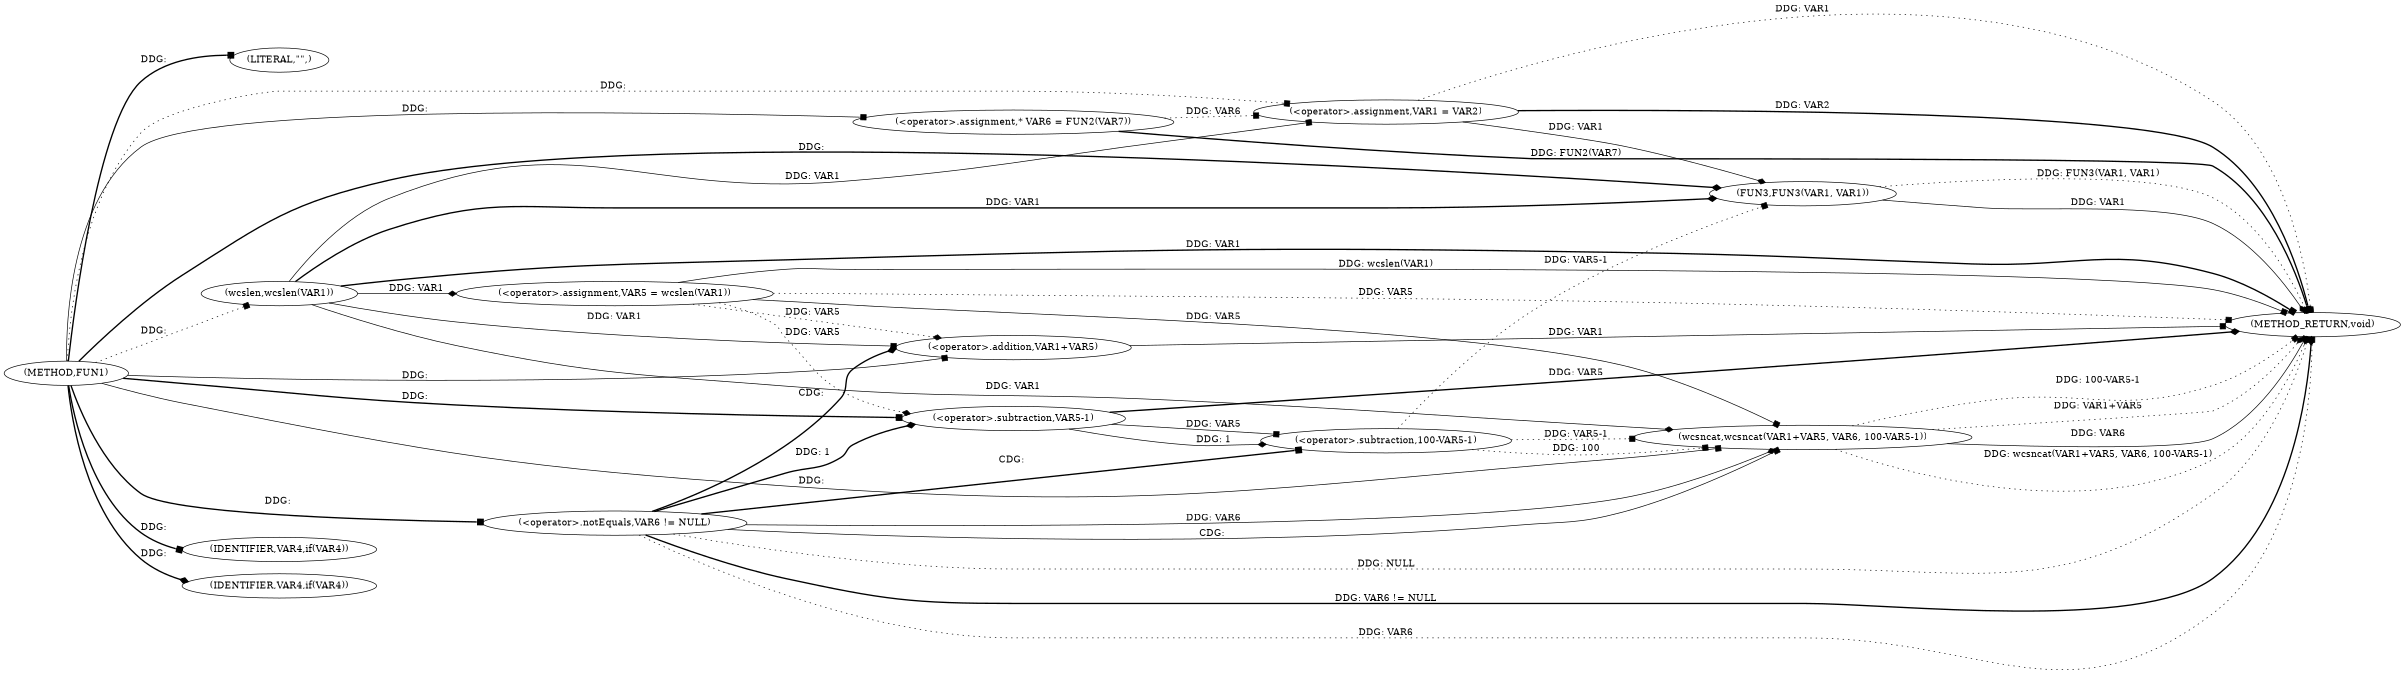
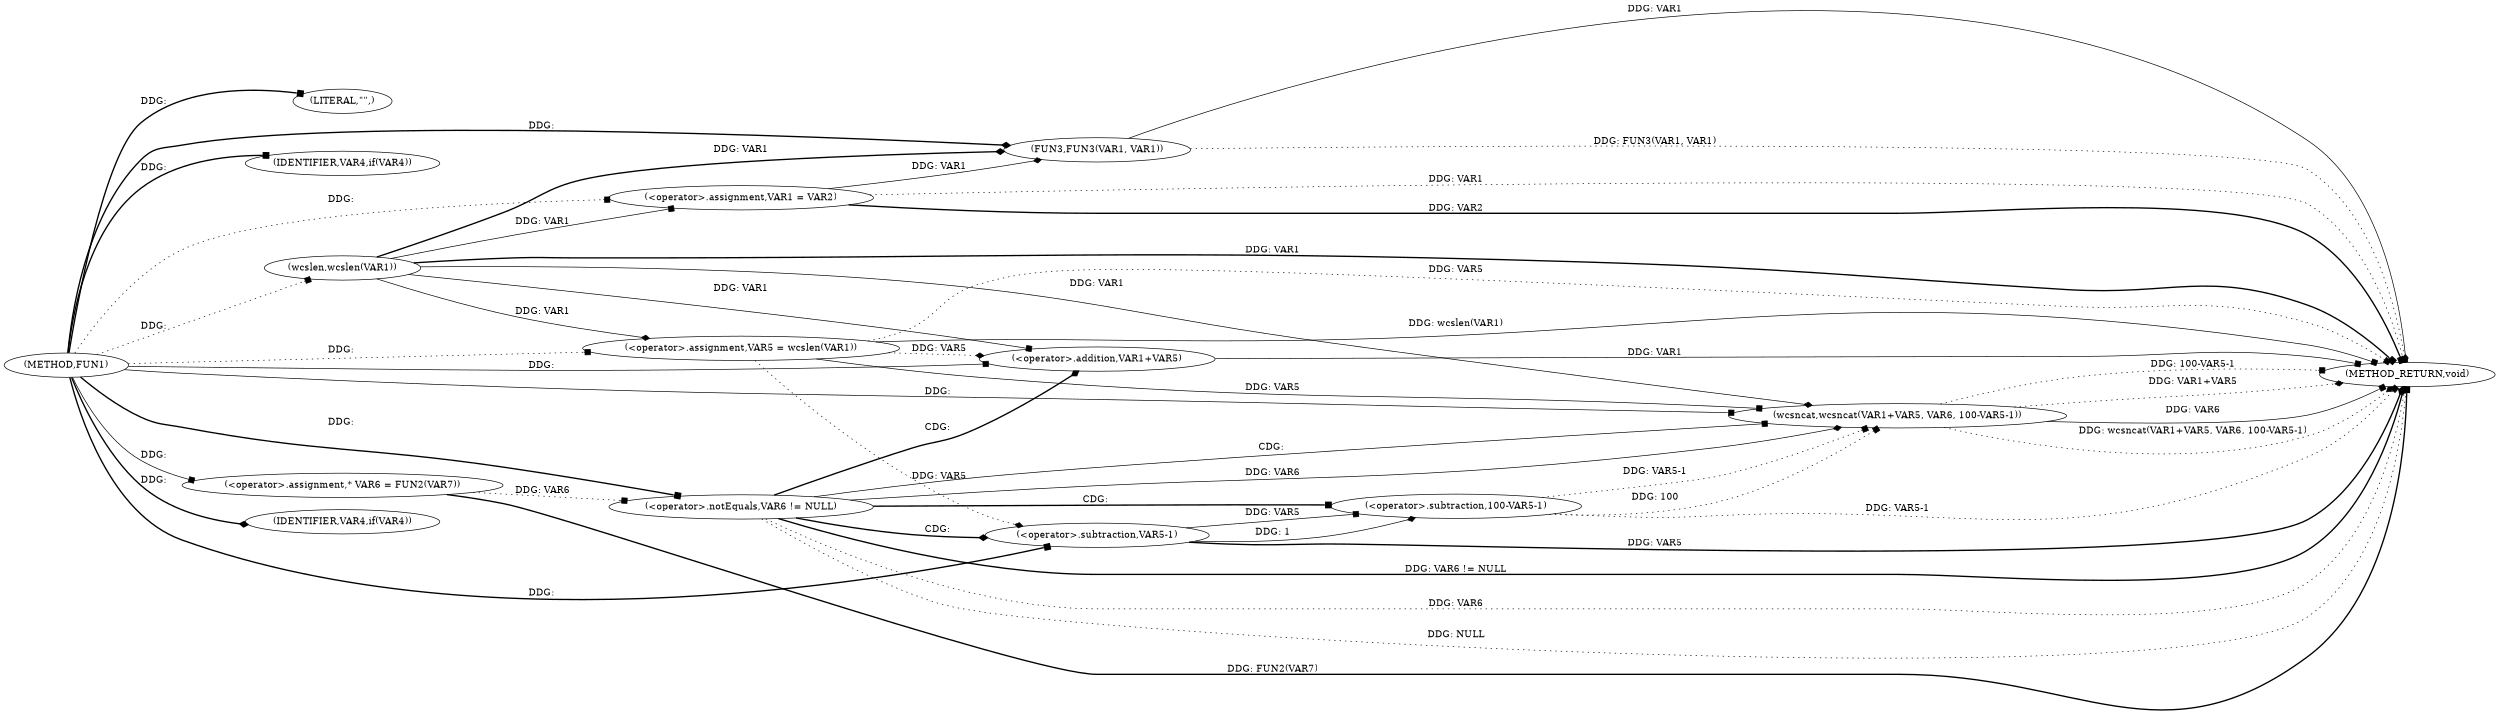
edge "(<operator>.assignment,* VAR6 = FUN2(VAR7))" -> "(<operator>.assignment,VAR1 = VAR2)": now "(<operator>.assignment,* VAR6 = FUN2(VAR7))" -> "(<operator>.notEquals,VAR6 != NULL)"
edge "(<operator>.subtraction,100-VAR5-1)" -> "(FUN3,FUN3(VAR1, VAR1))": now "(<operator>.subtraction,100-VAR5-1)" -> "(METHOD_RETURN,void)"
edge "(METHOD,FUN1)" -> "(<operator>.assignment,VAR5 = wcslen(VAR1))": added, label "DDG:"
edge "(<operator>.notEquals,VAR6 != NULL)" -> "(<operator>.subtraction,VAR5-1)": label "DDG: 1" -> "CDG: "
